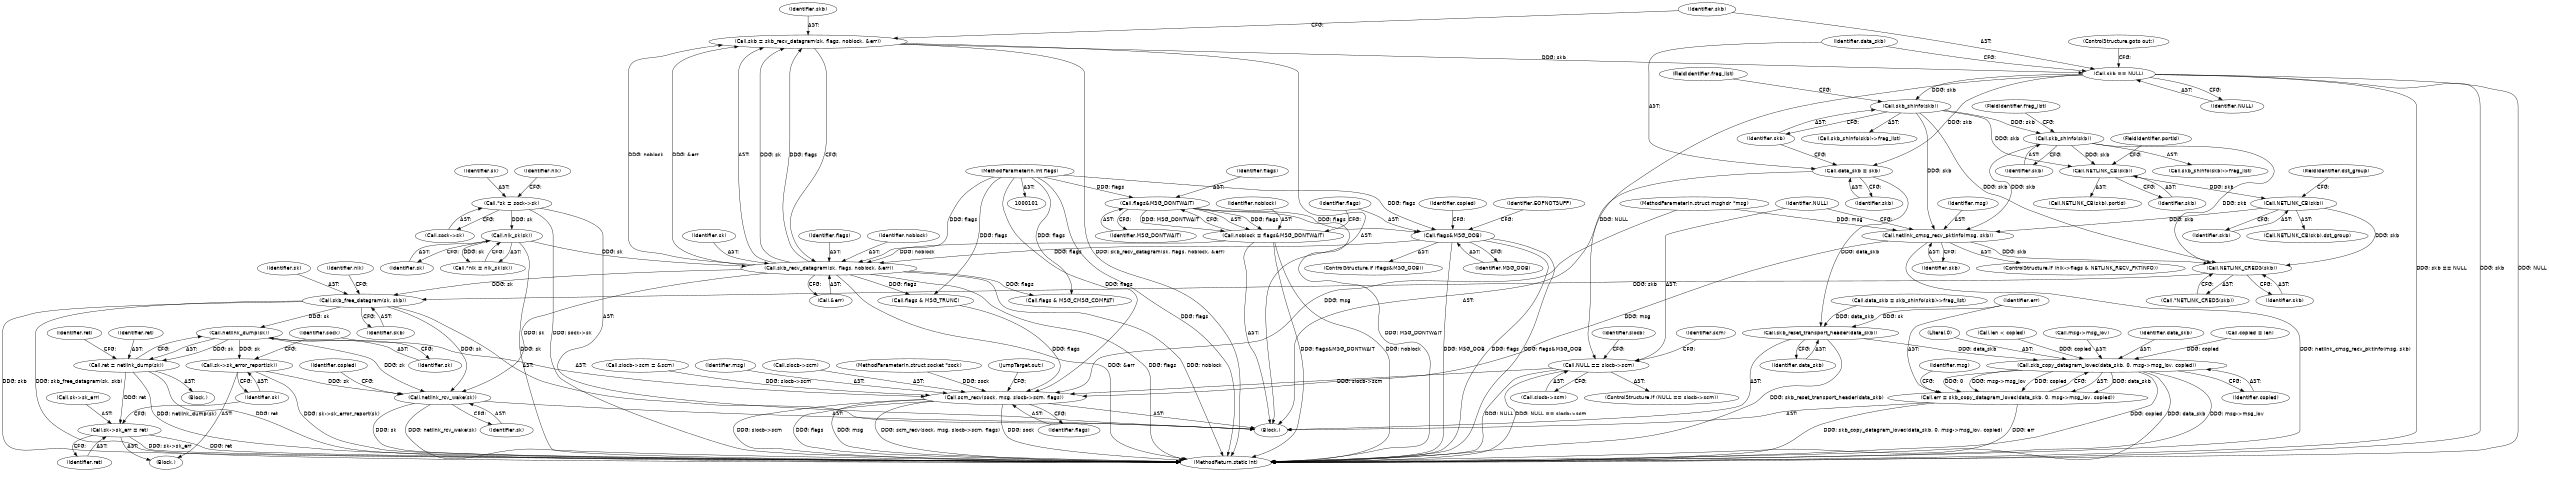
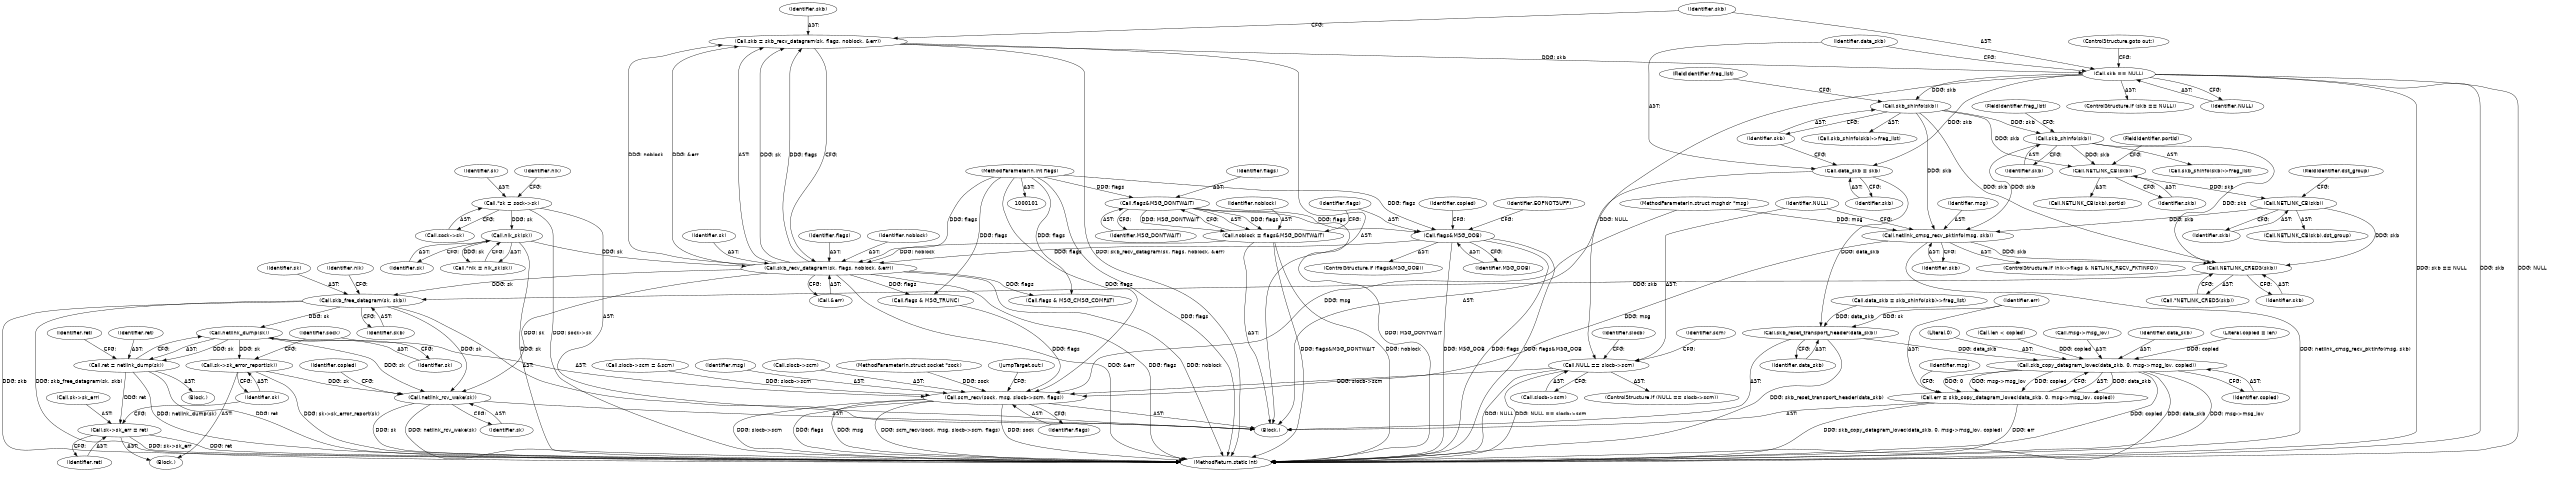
node "(ControlStructure,if (skb == NULL))": added
node "(Call,copied = len)": label "(Call,copied = len)" -> "(Literal,copied = len)"
